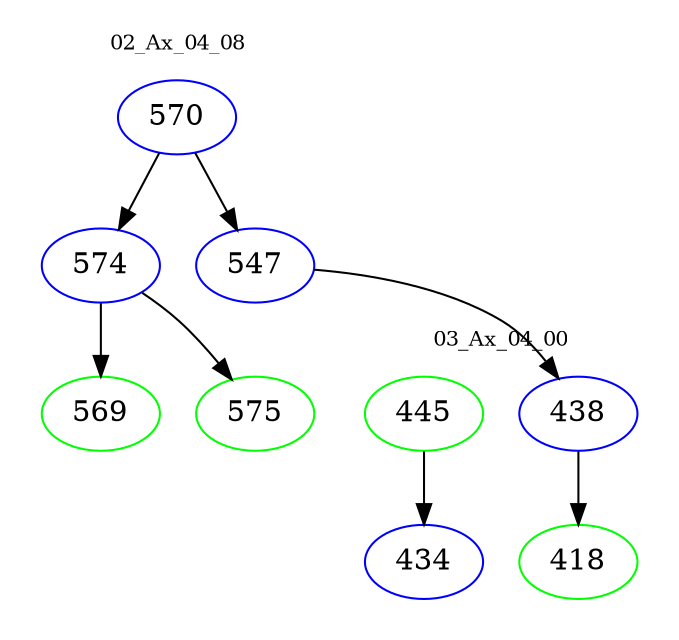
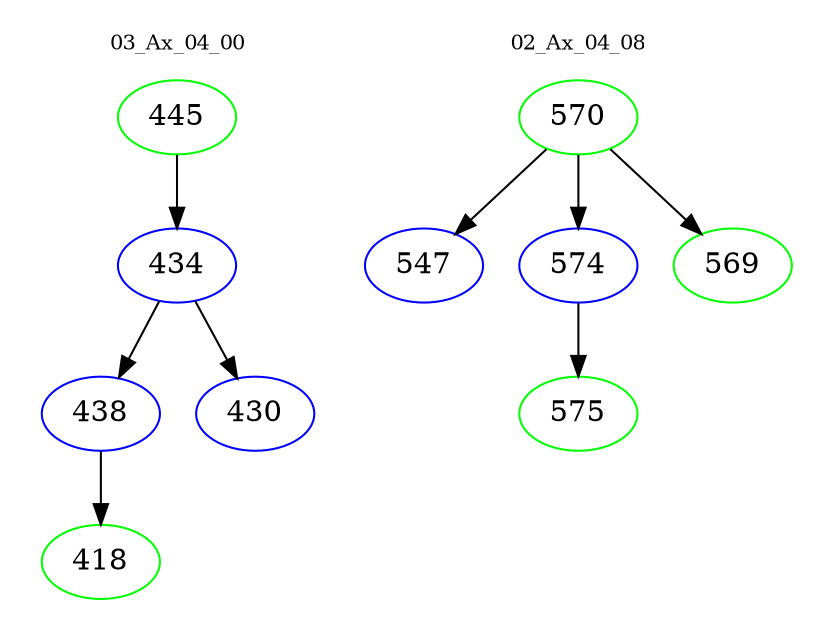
node "570": color blue -> green
edge "547" -> "438": now "434" -> "438"
edge "574" -> "569": now "570" -> "569"
node "430": added
